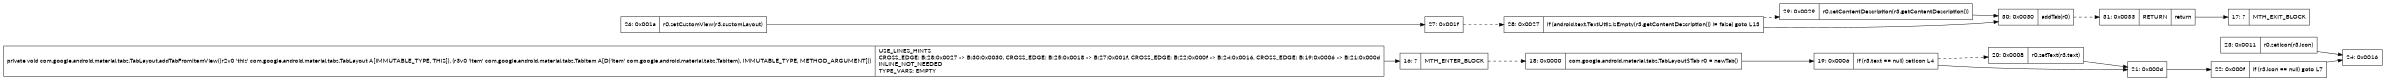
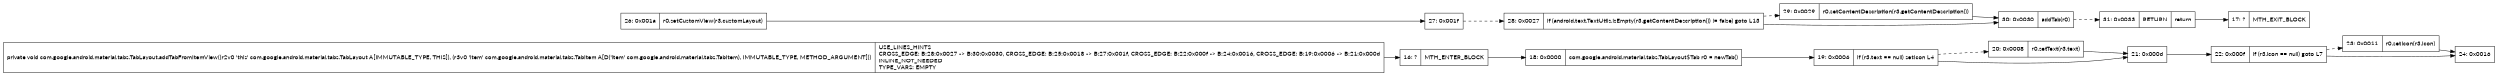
edge "22: 0x000f" -> "23: 0x0011": added
edge "16: ?" -> "18: 0x0000": style dashed -> solid
